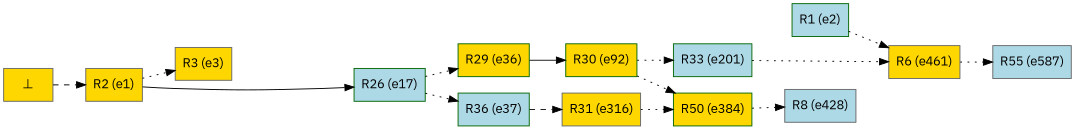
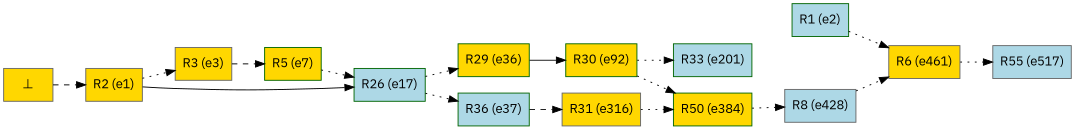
edge "R33 (e201)" -> "R6 (e461)": now "R8 (e428)" -> "R6 (e461)"
node "R55 (e587)": label "R55 (e587)" -> "R55 (e517)"
node "R5 (e7)": added
